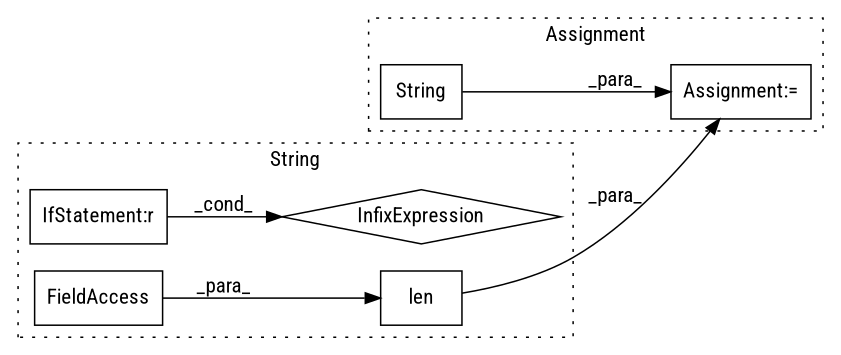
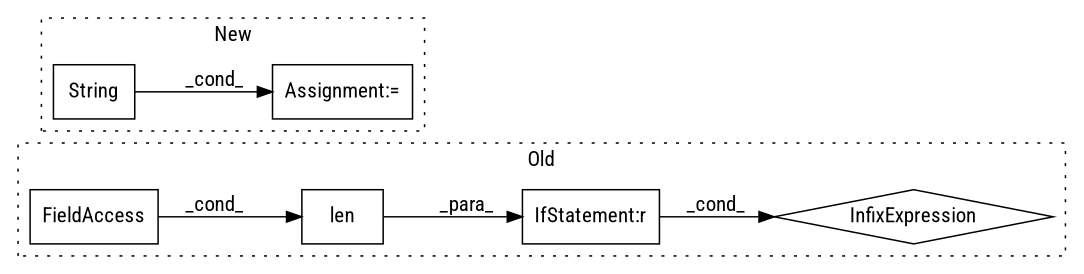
cluster "Assignment": label "Assignment" -> "New"
edge "String" -> "Assignment:=": label "_para_" -> "_cond_"
cluster "String": label "String" -> "Old"
edge "len" -> "Assignment:=": now "len" -> "IfStatement:r"
edge "FieldAccess" -> "len": label "_para_" -> "_cond_"
